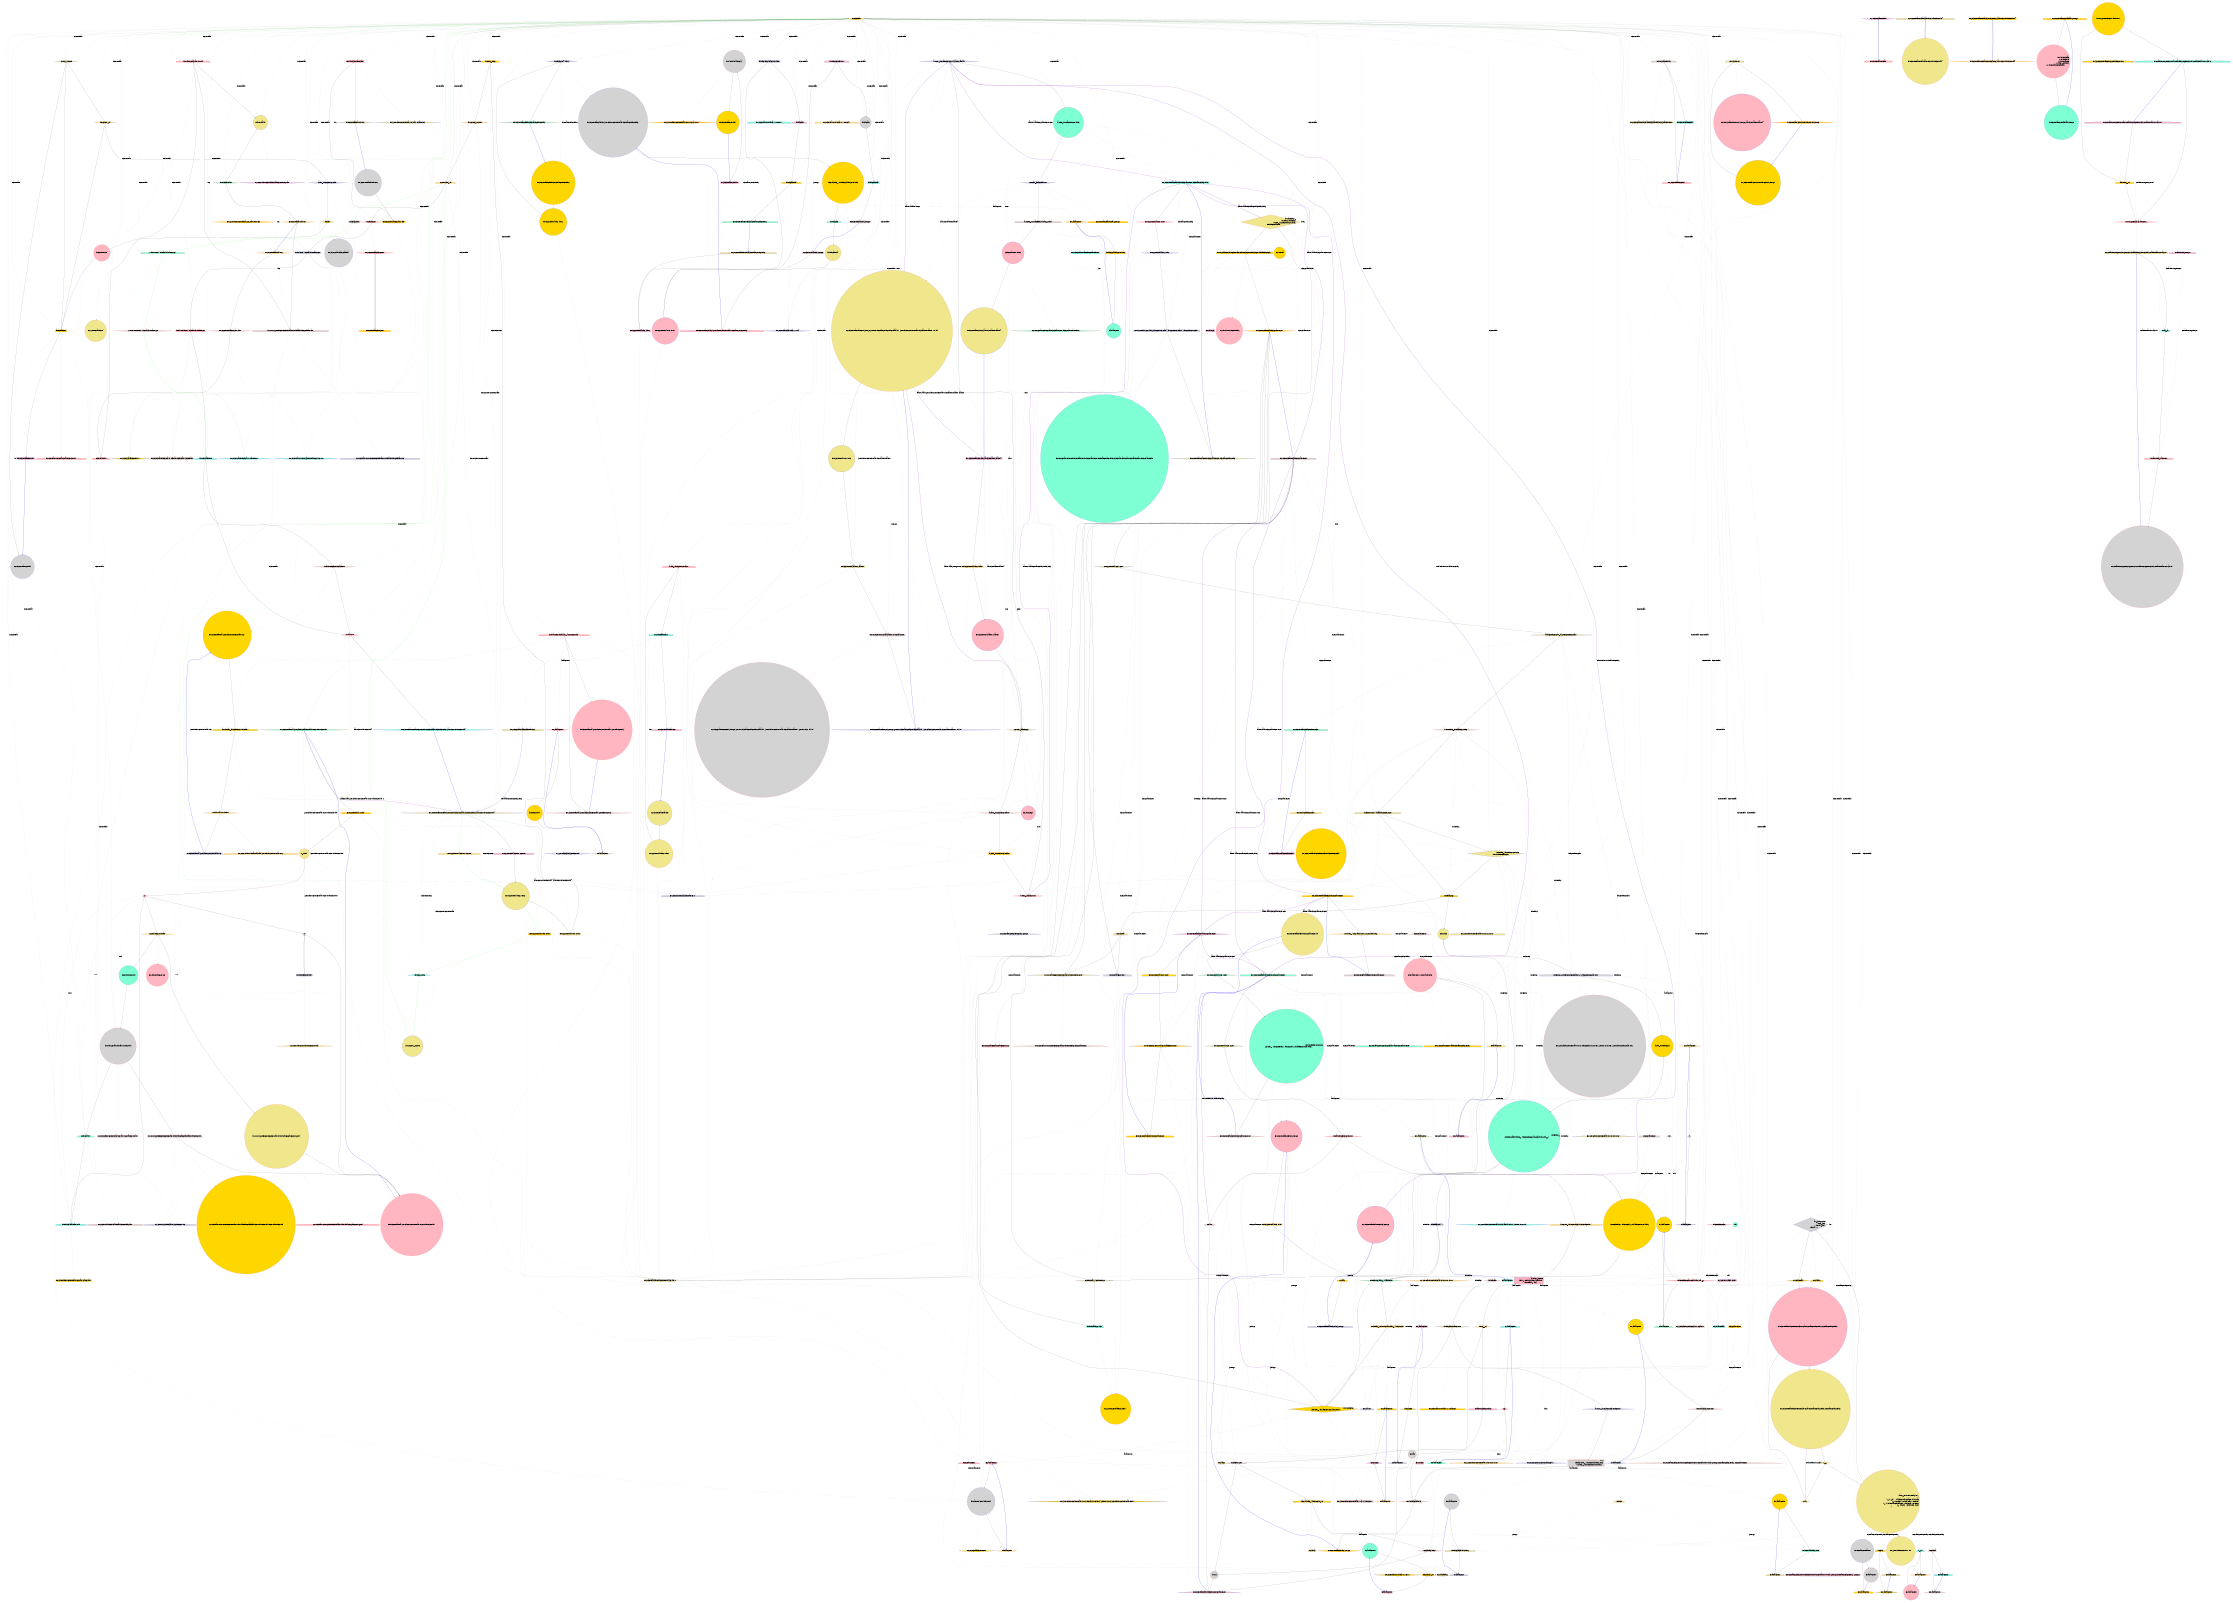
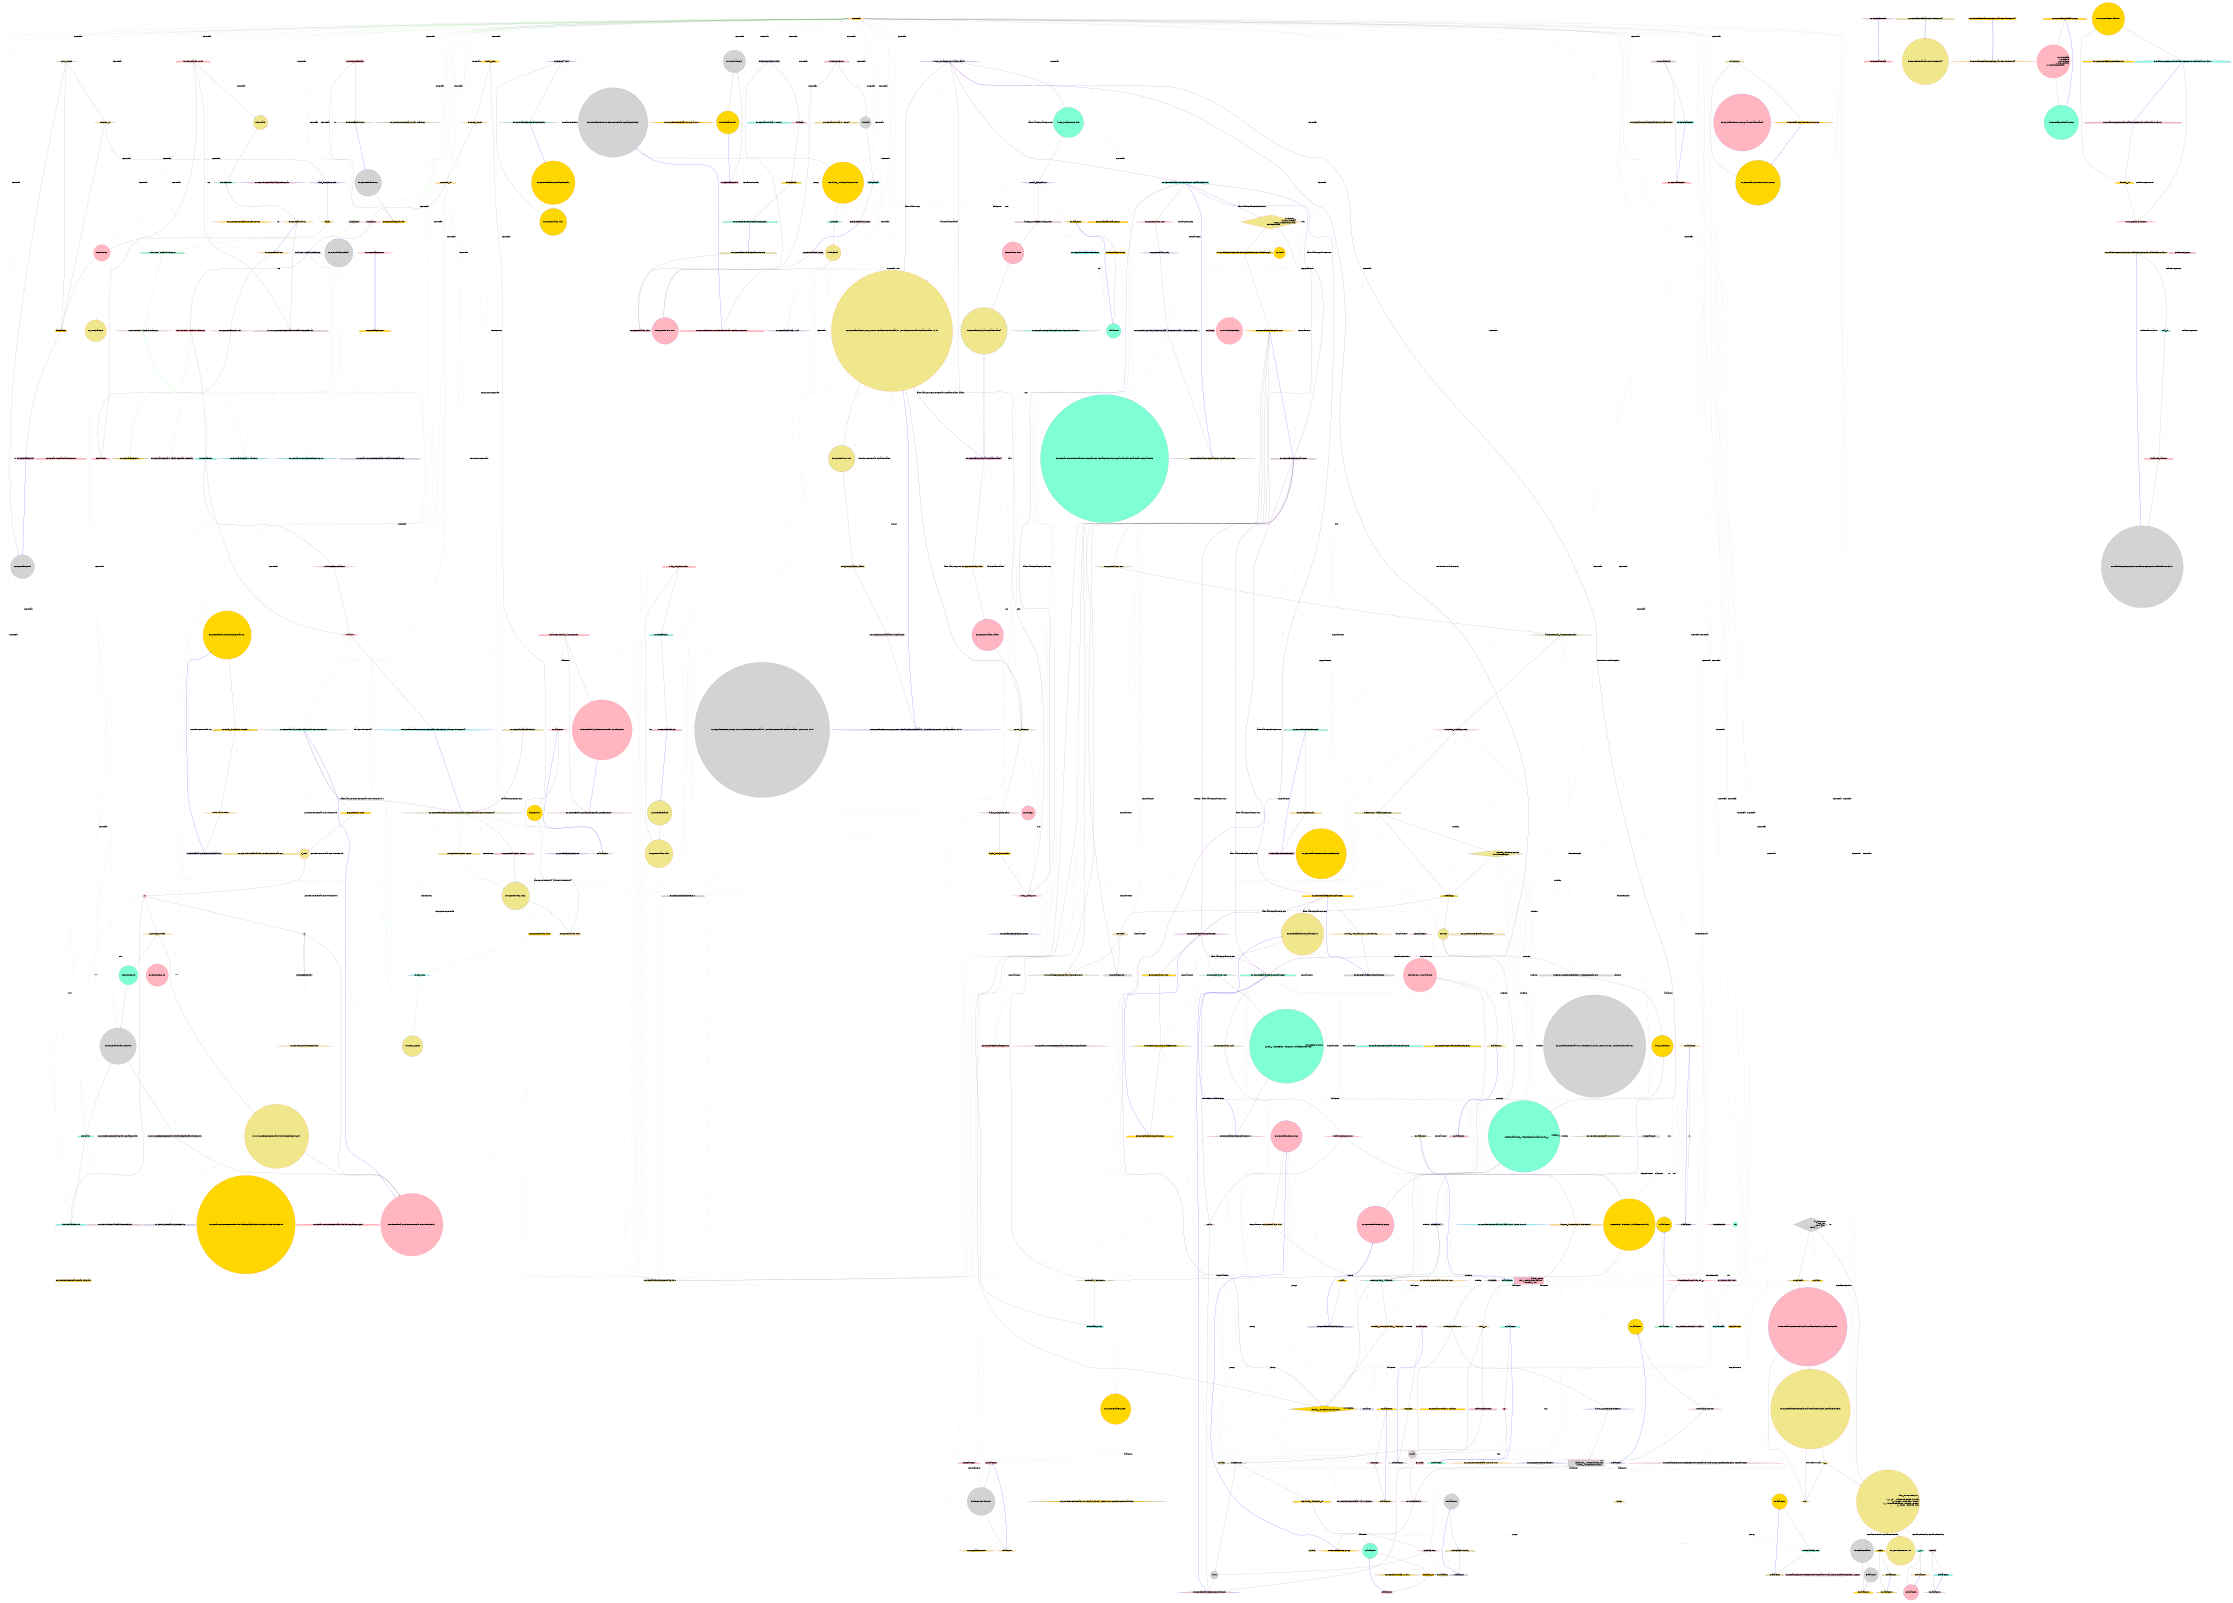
edge "Ninject.KernelBase" -> "0: this.Bind<IKernel>().ToConstant(this).InTransientScope()": label "Field.KernelBase" -> "Ninject.KernelBase"
